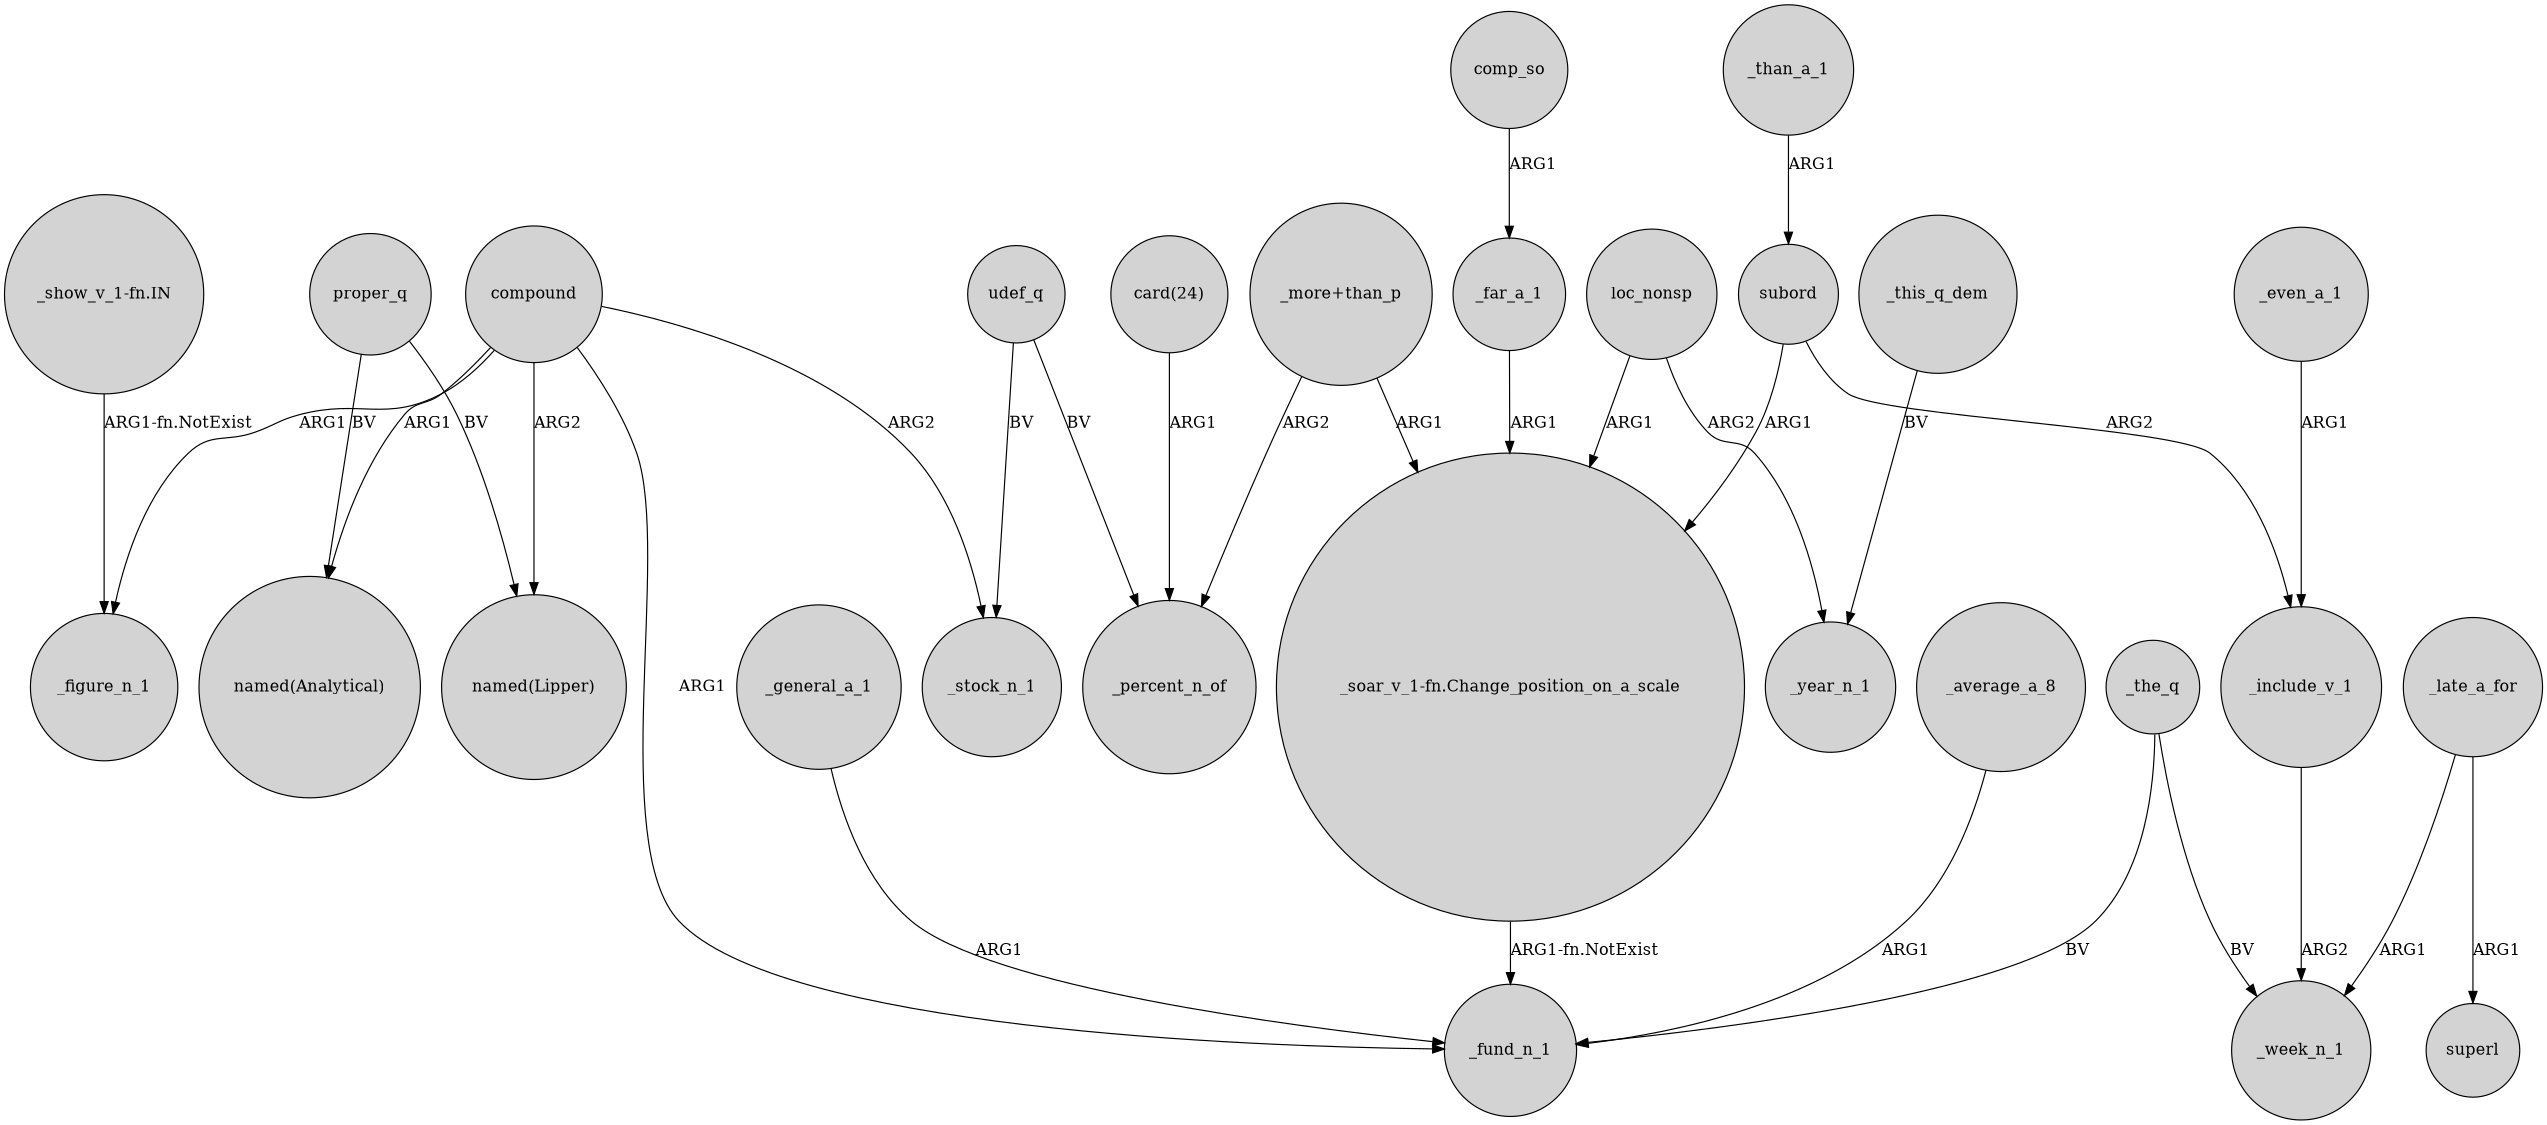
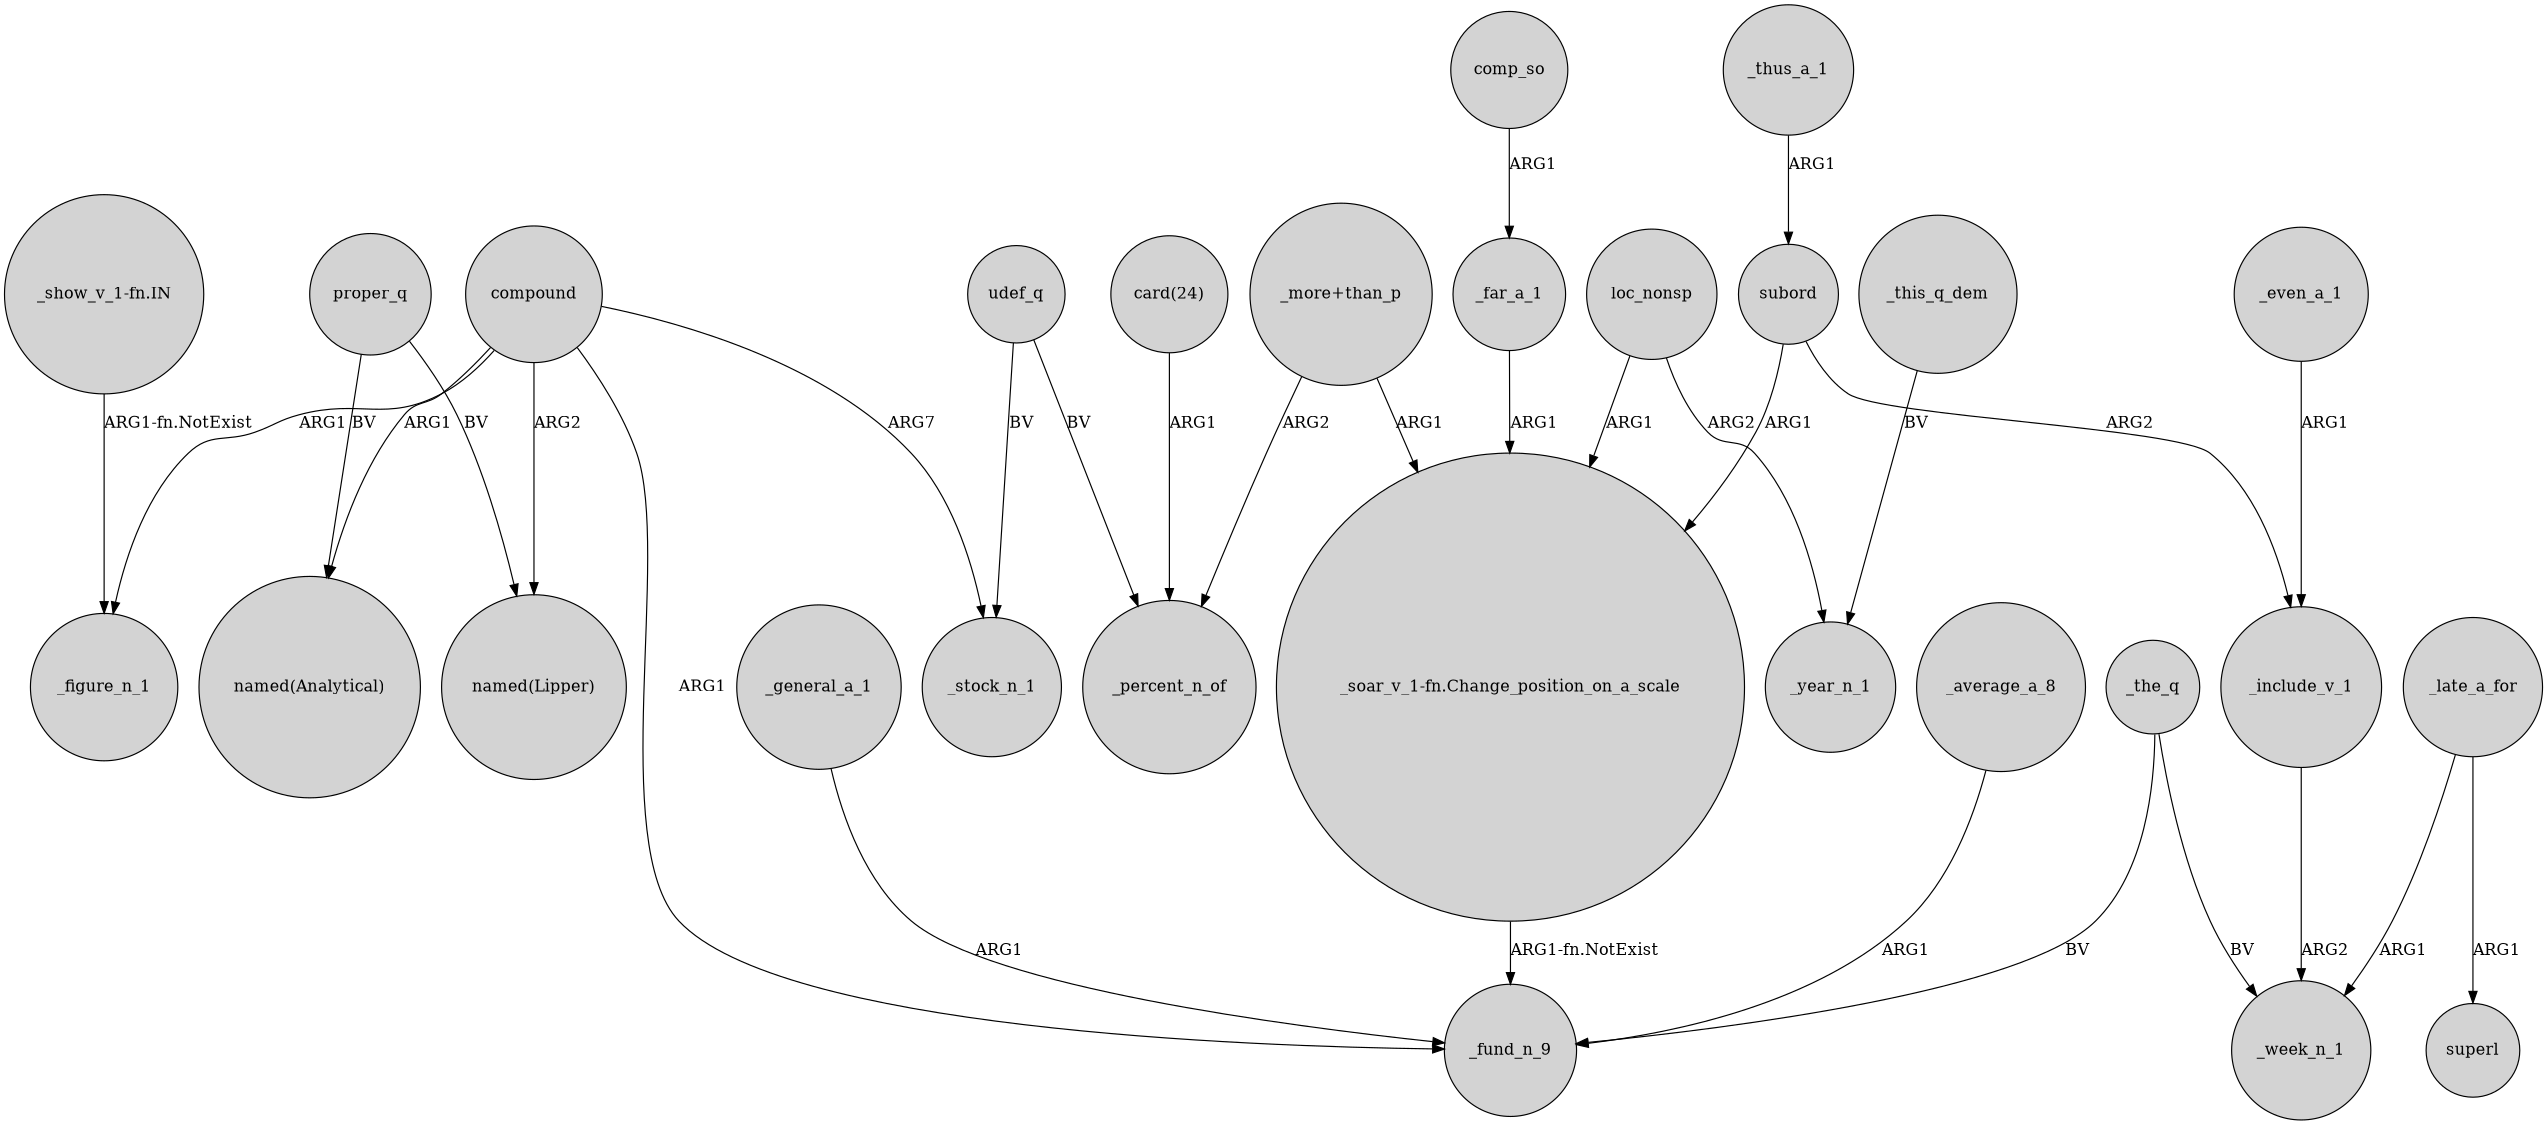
node "_than_a_1": label "_than_a_1" -> "_thus_a_1"
edge "compound" -> "_stock_n_1": label "ARG2" -> "ARG7"
node "_fund_n_1": label "_fund_n_1" -> "_fund_n_9"
